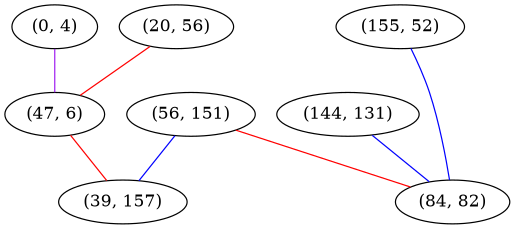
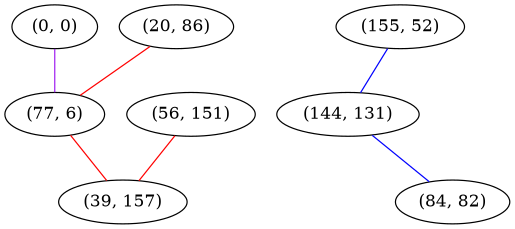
node "(0, 4)": label "(0, 4)" -> "(0, 0)"
node "(20, 56)": label "(20, 56)" -> "(20, 86)"
edge "(155, 52)" -- "(84, 82)": now "(155, 52)" -- "(144, 131)"
node "(47, 6)": label "(47, 6)" -> "(77, 6)"
edge "(56, 151)" -- "(39, 157)": color blue -> red
edge "(56, 151)" -- "(84, 82)": removed
